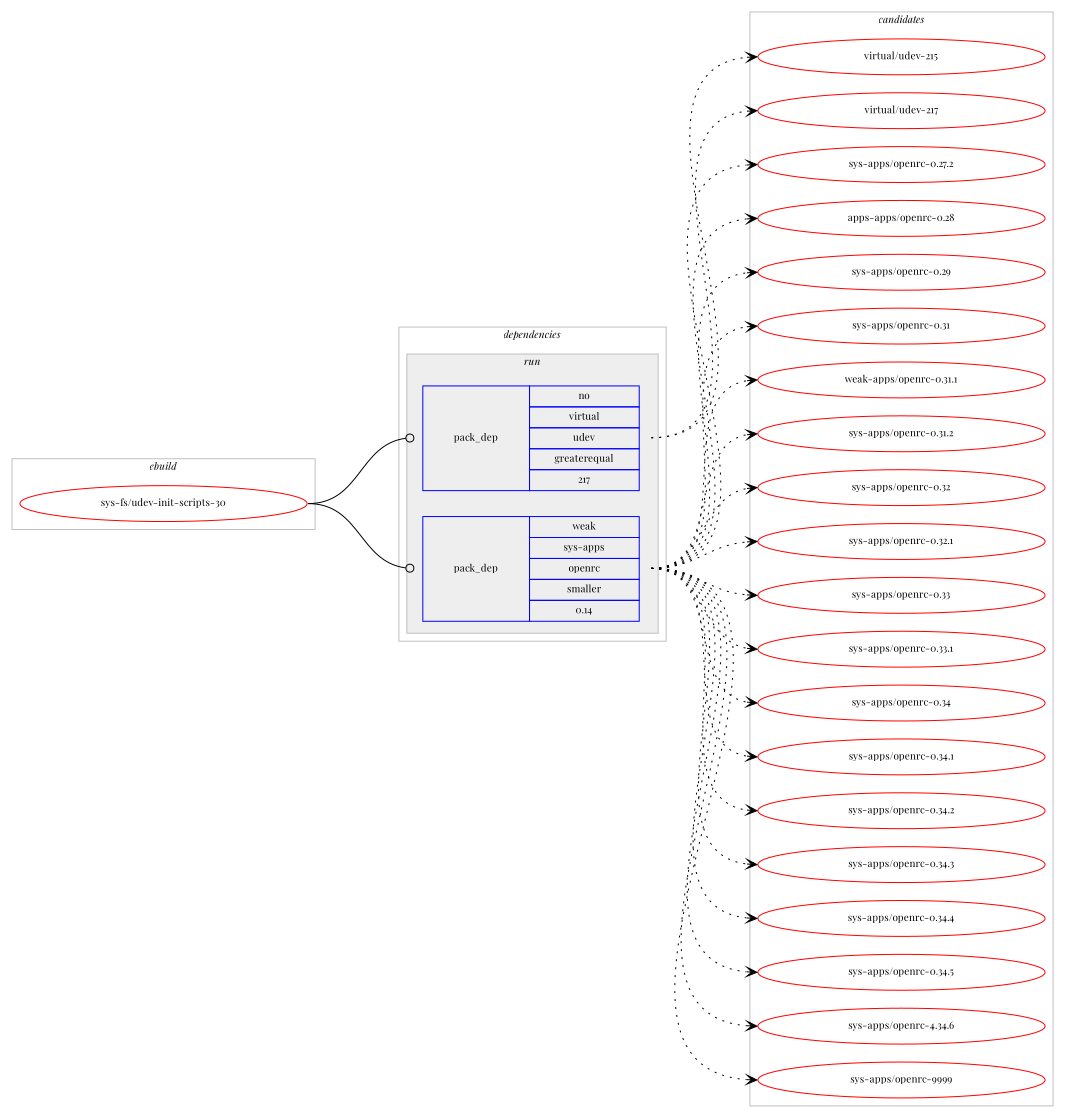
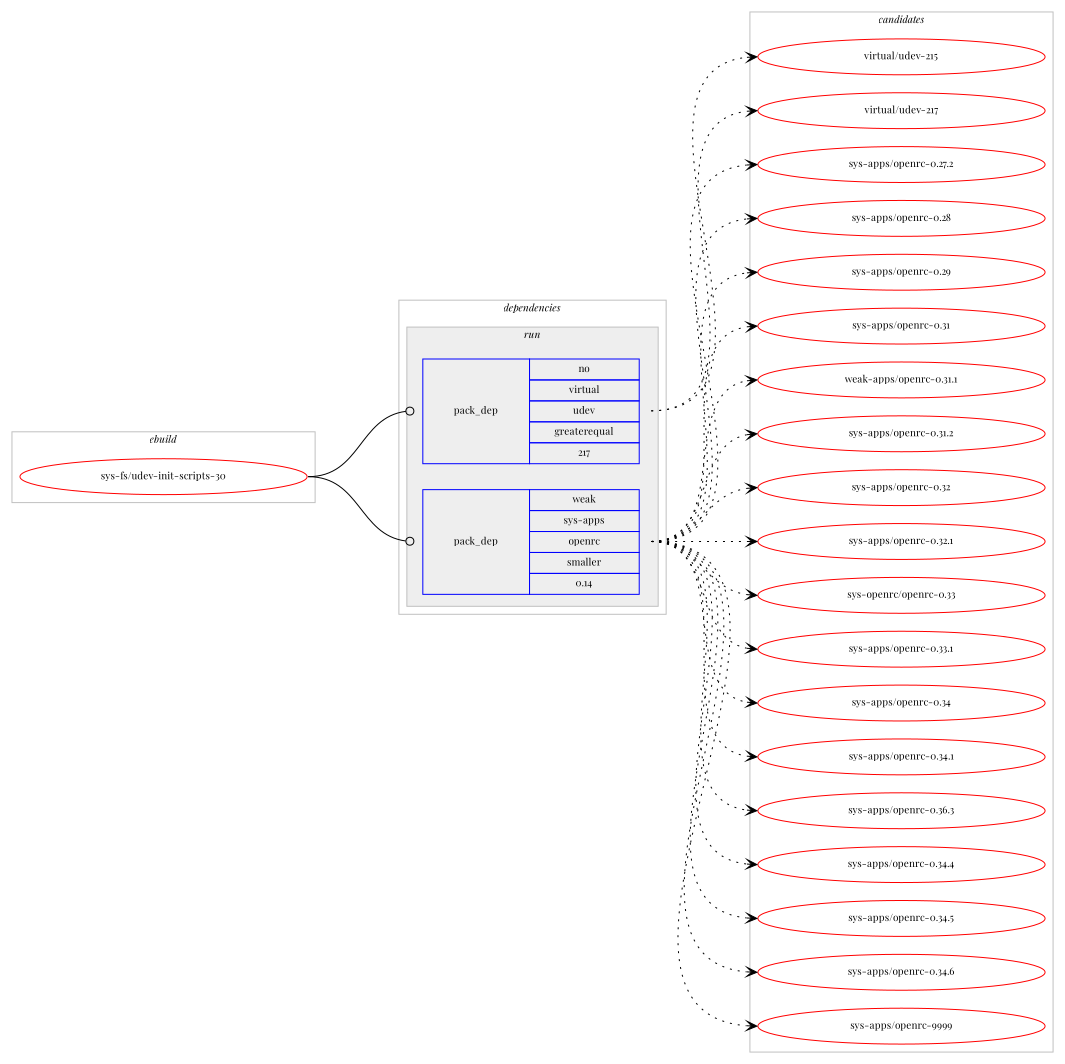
node "apps-apps/openrc-0.28": label "apps-apps/openrc-0.28" -> "sys-apps/openrc-0.28"
node "sys-apps/openrc-0.33": label "sys-apps/openrc-0.33" -> "sys-openrc/openrc-0.33"
node "sys-apps/openrc-0.34.2": removed
node "sys-apps/openrc-0.34.3": label "sys-apps/openrc-0.34.3" -> "sys-apps/openrc-0.36.3"
node "sys-apps/openrc-4.34.6": label "sys-apps/openrc-4.34.6" -> "sys-apps/openrc-0.34.6"
